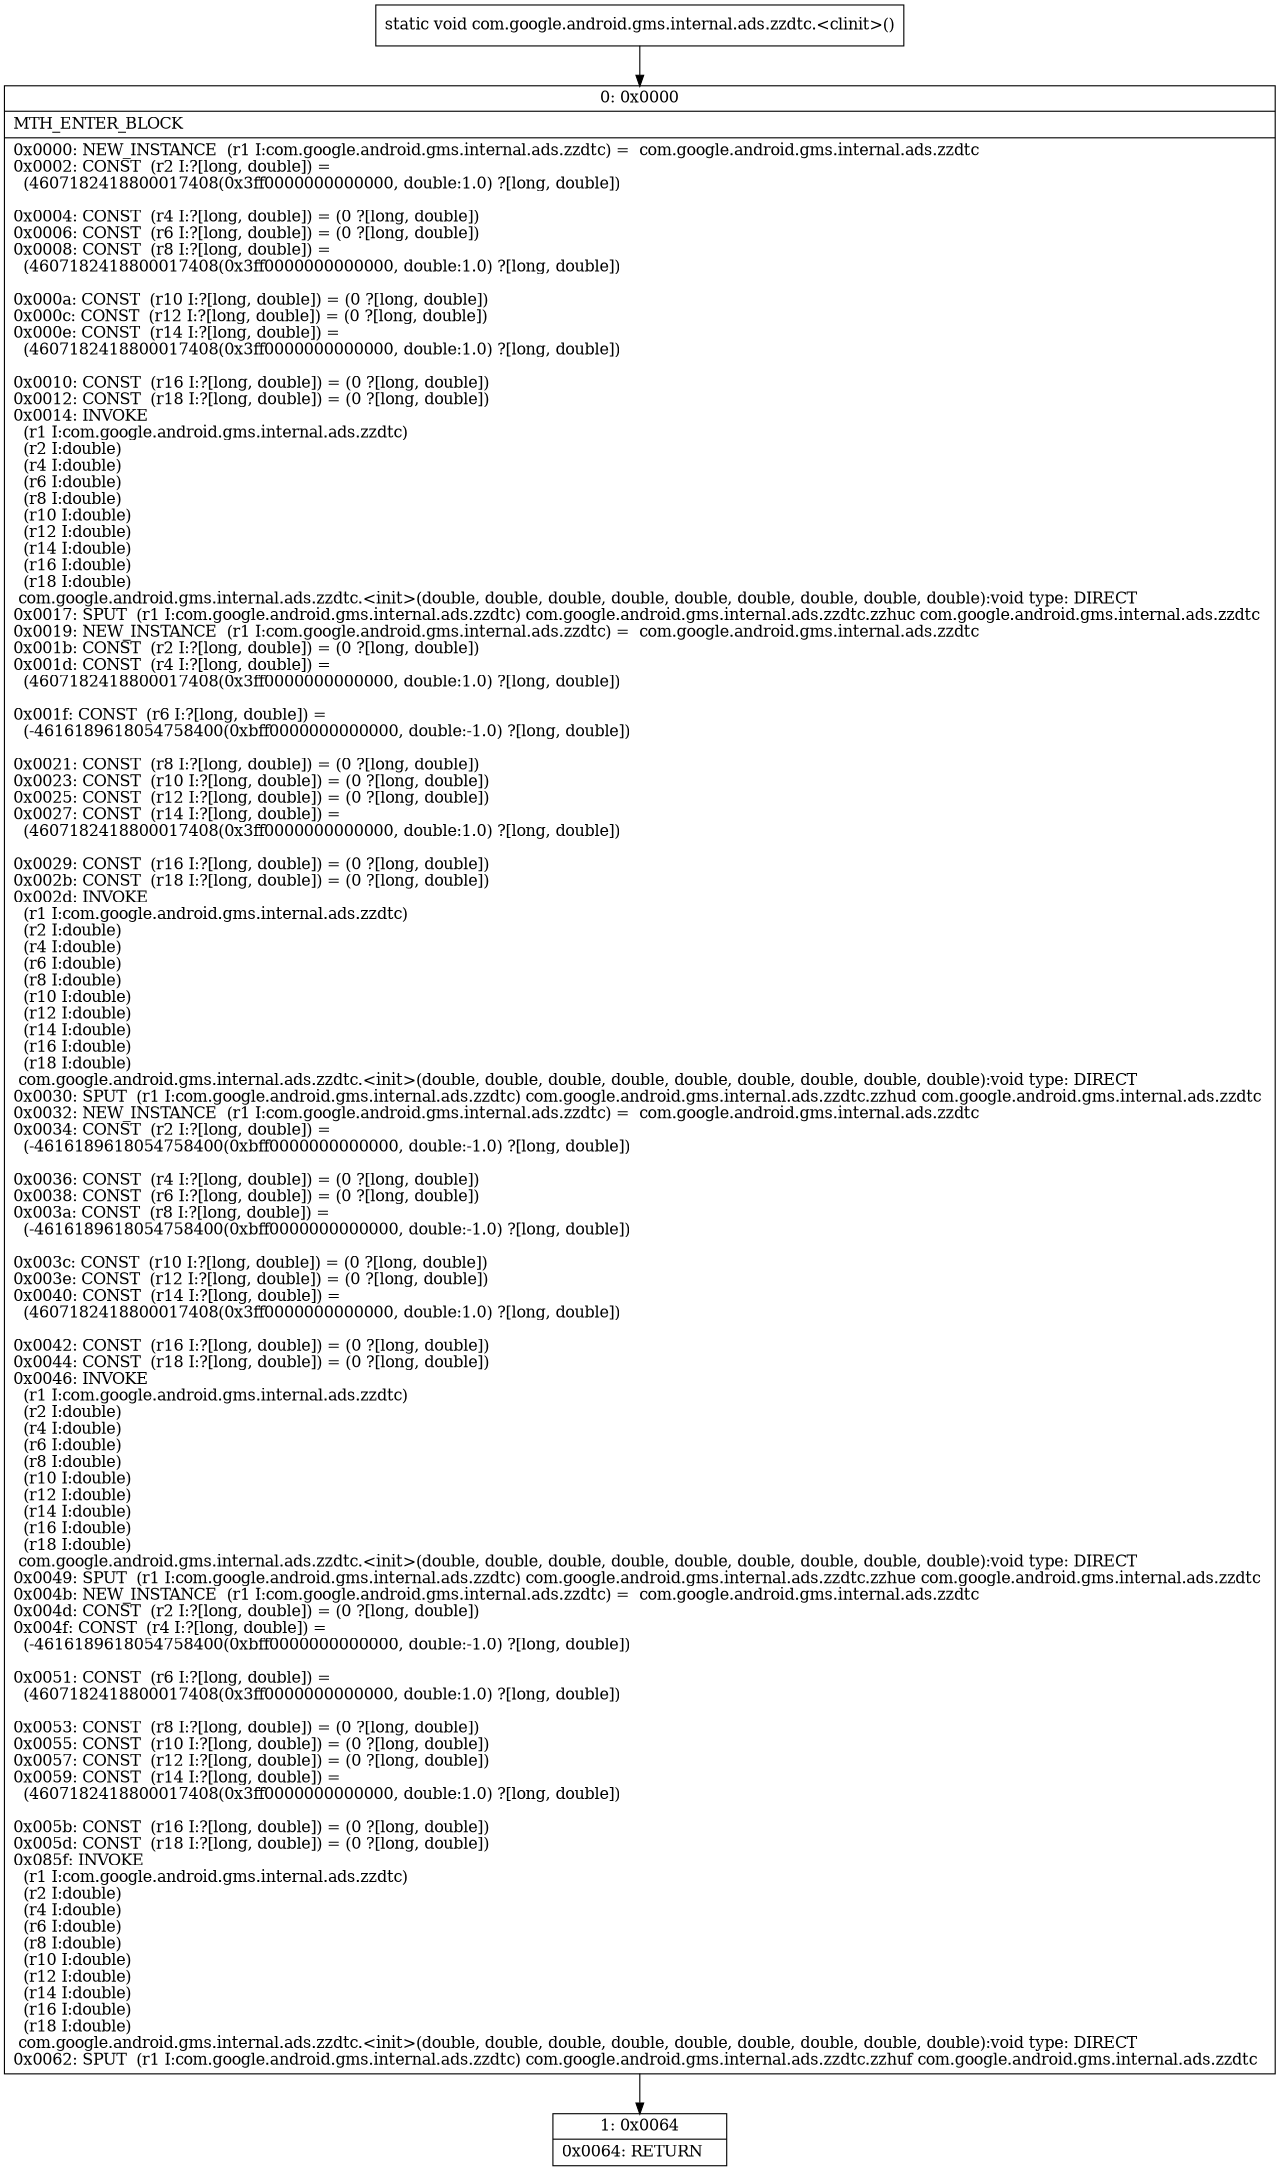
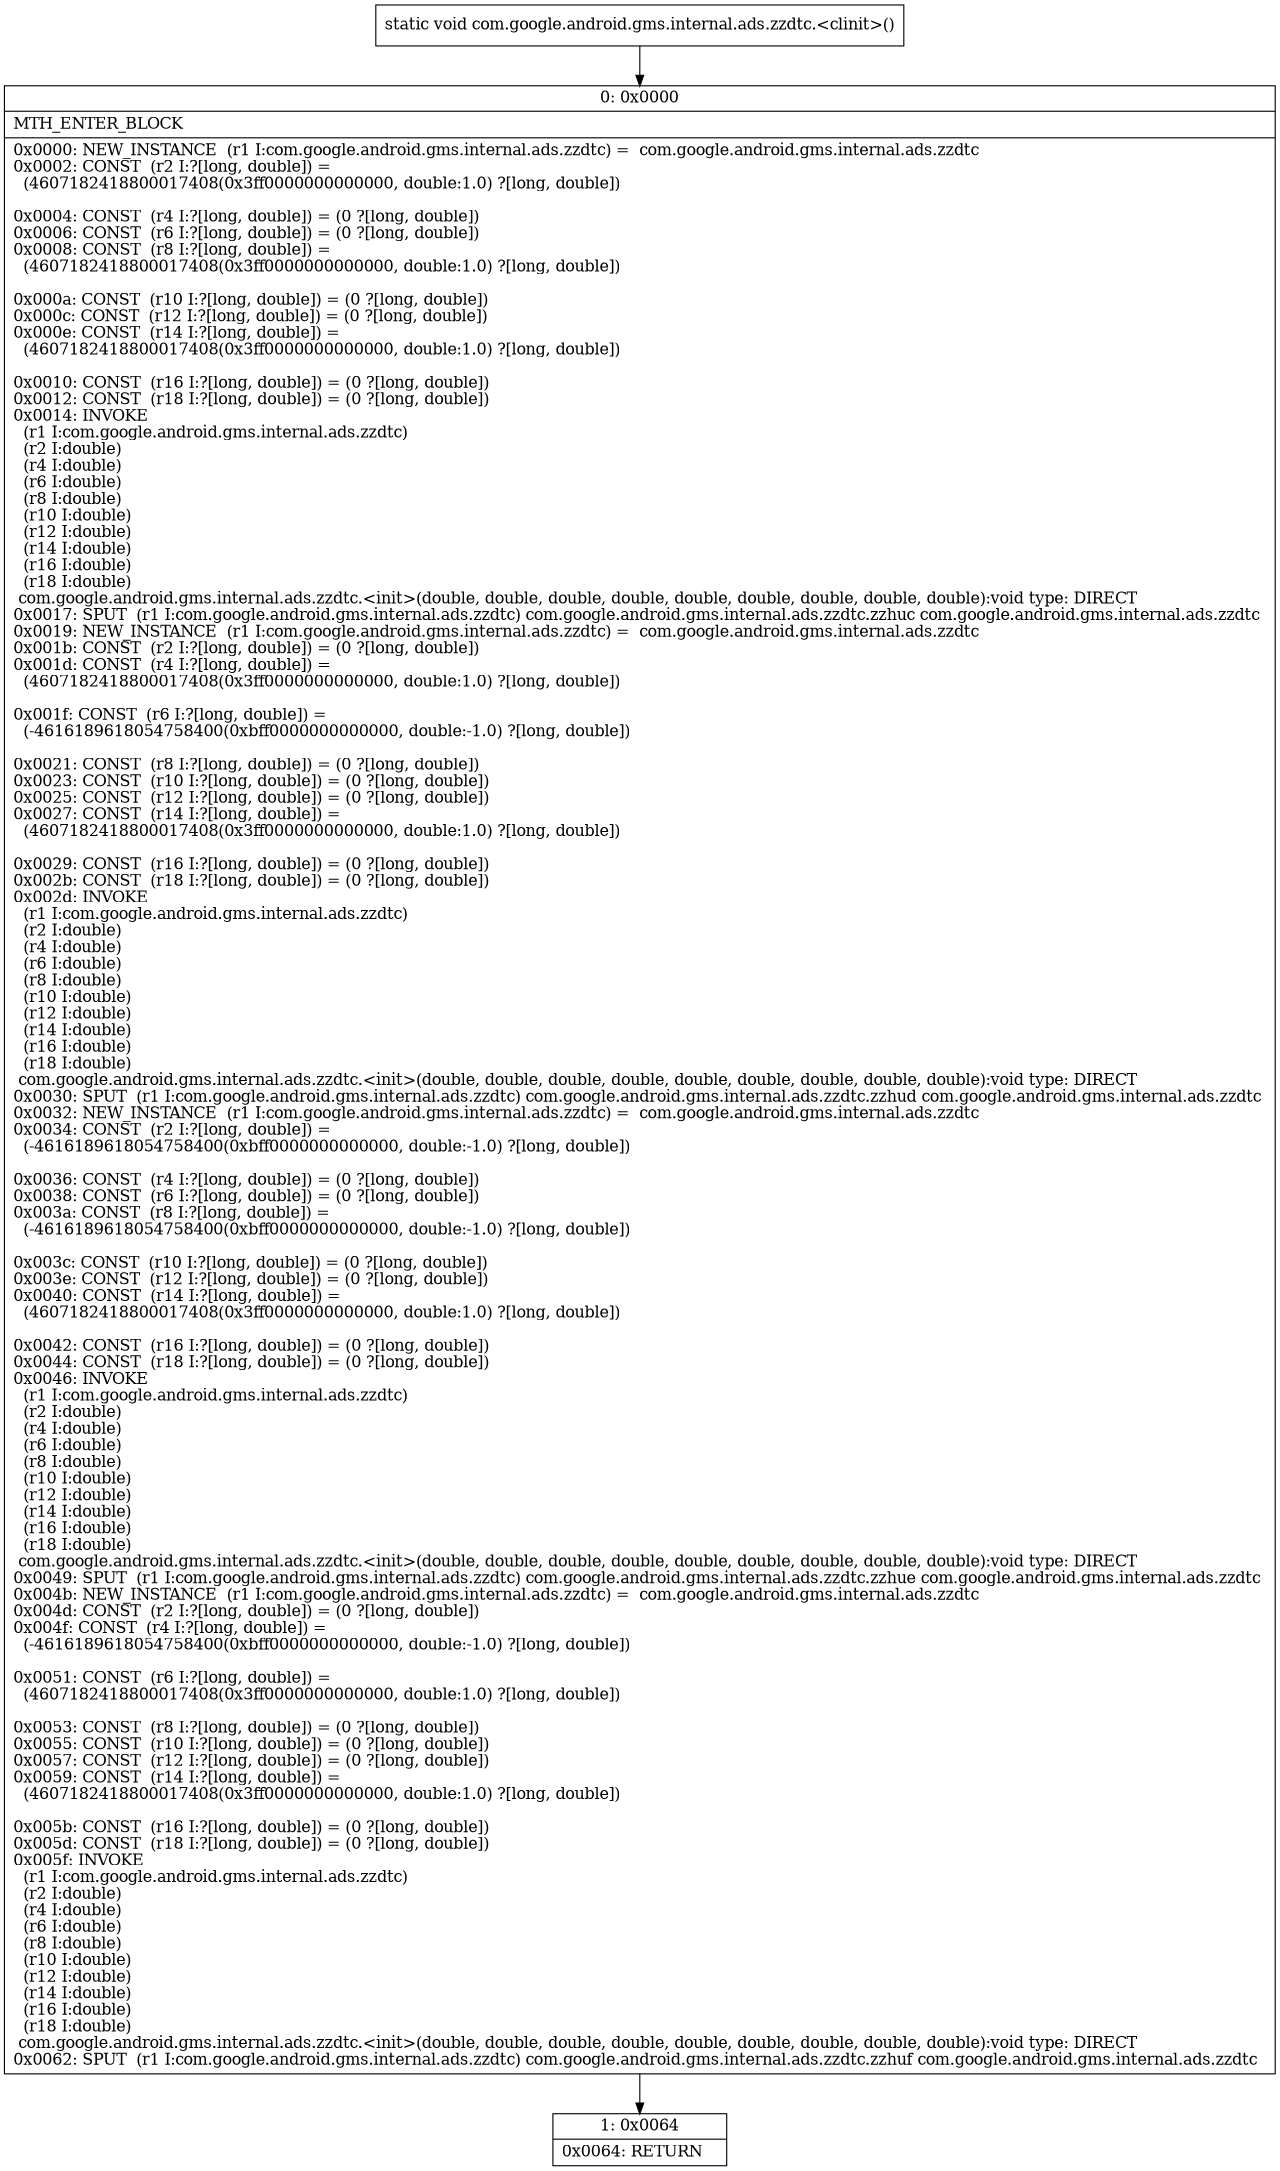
node "0: 0x0000": text "0x085f: INVOKE" -> "0x005f: INVOKE"
